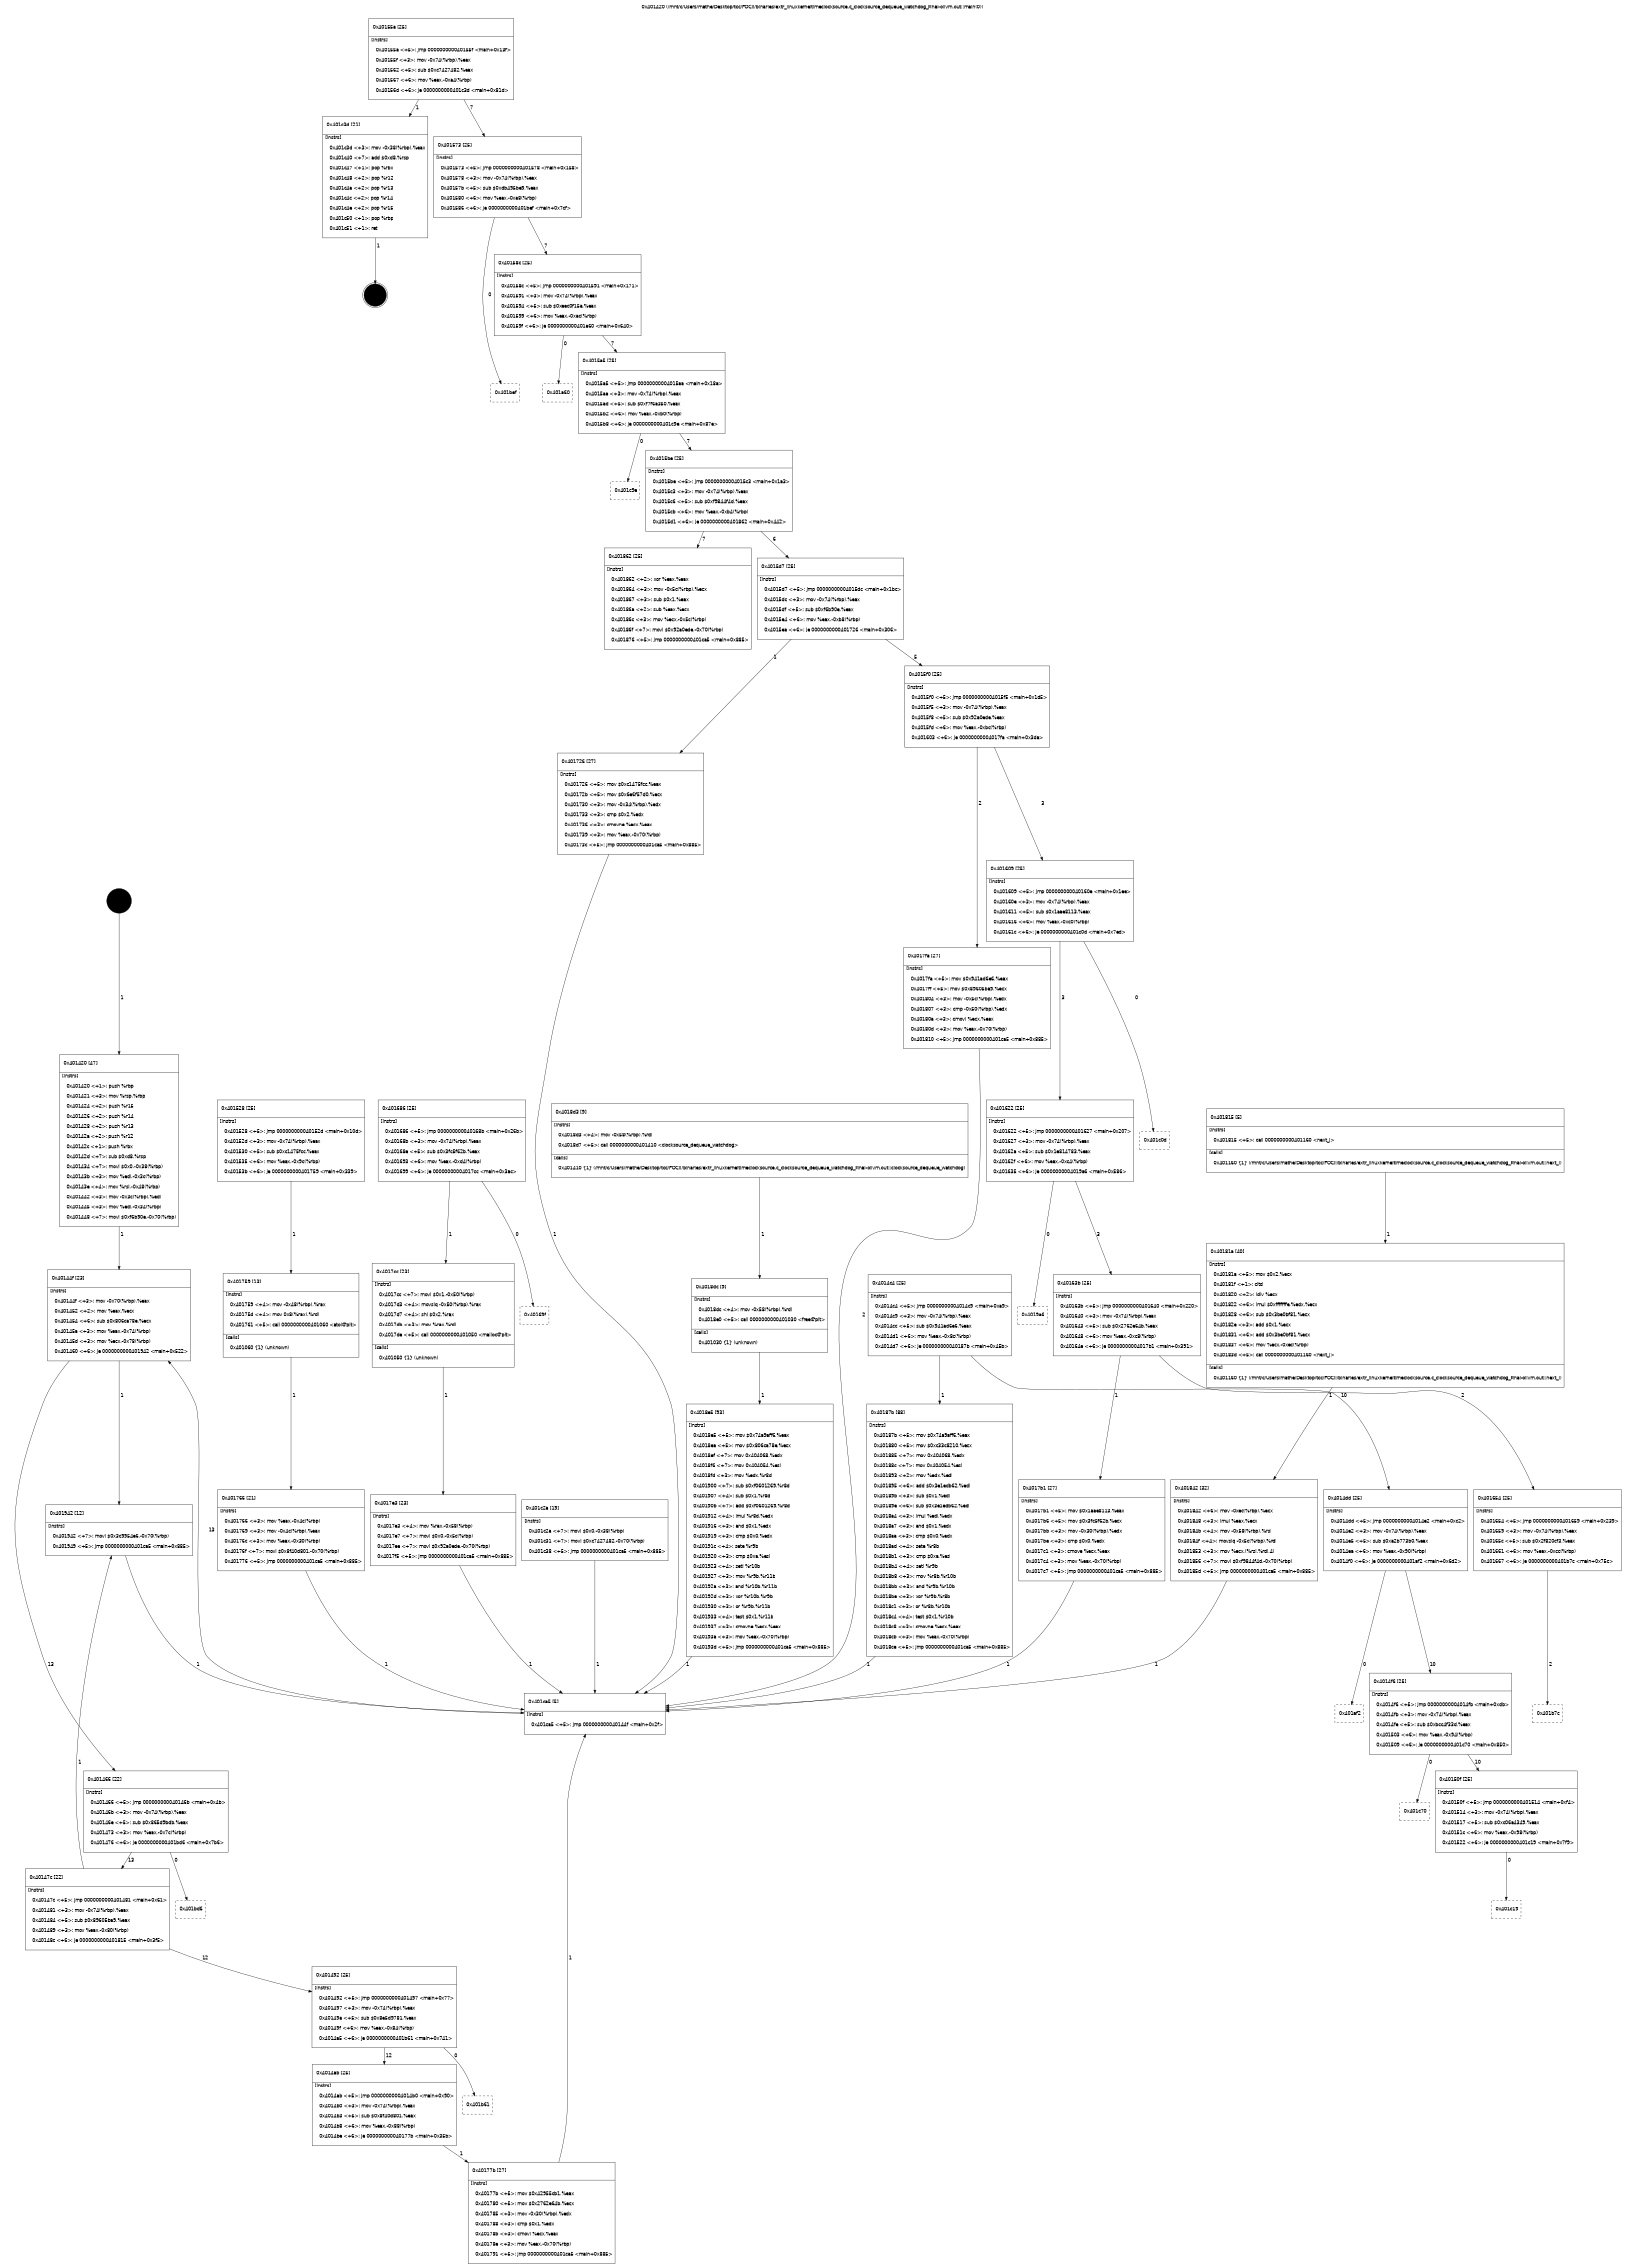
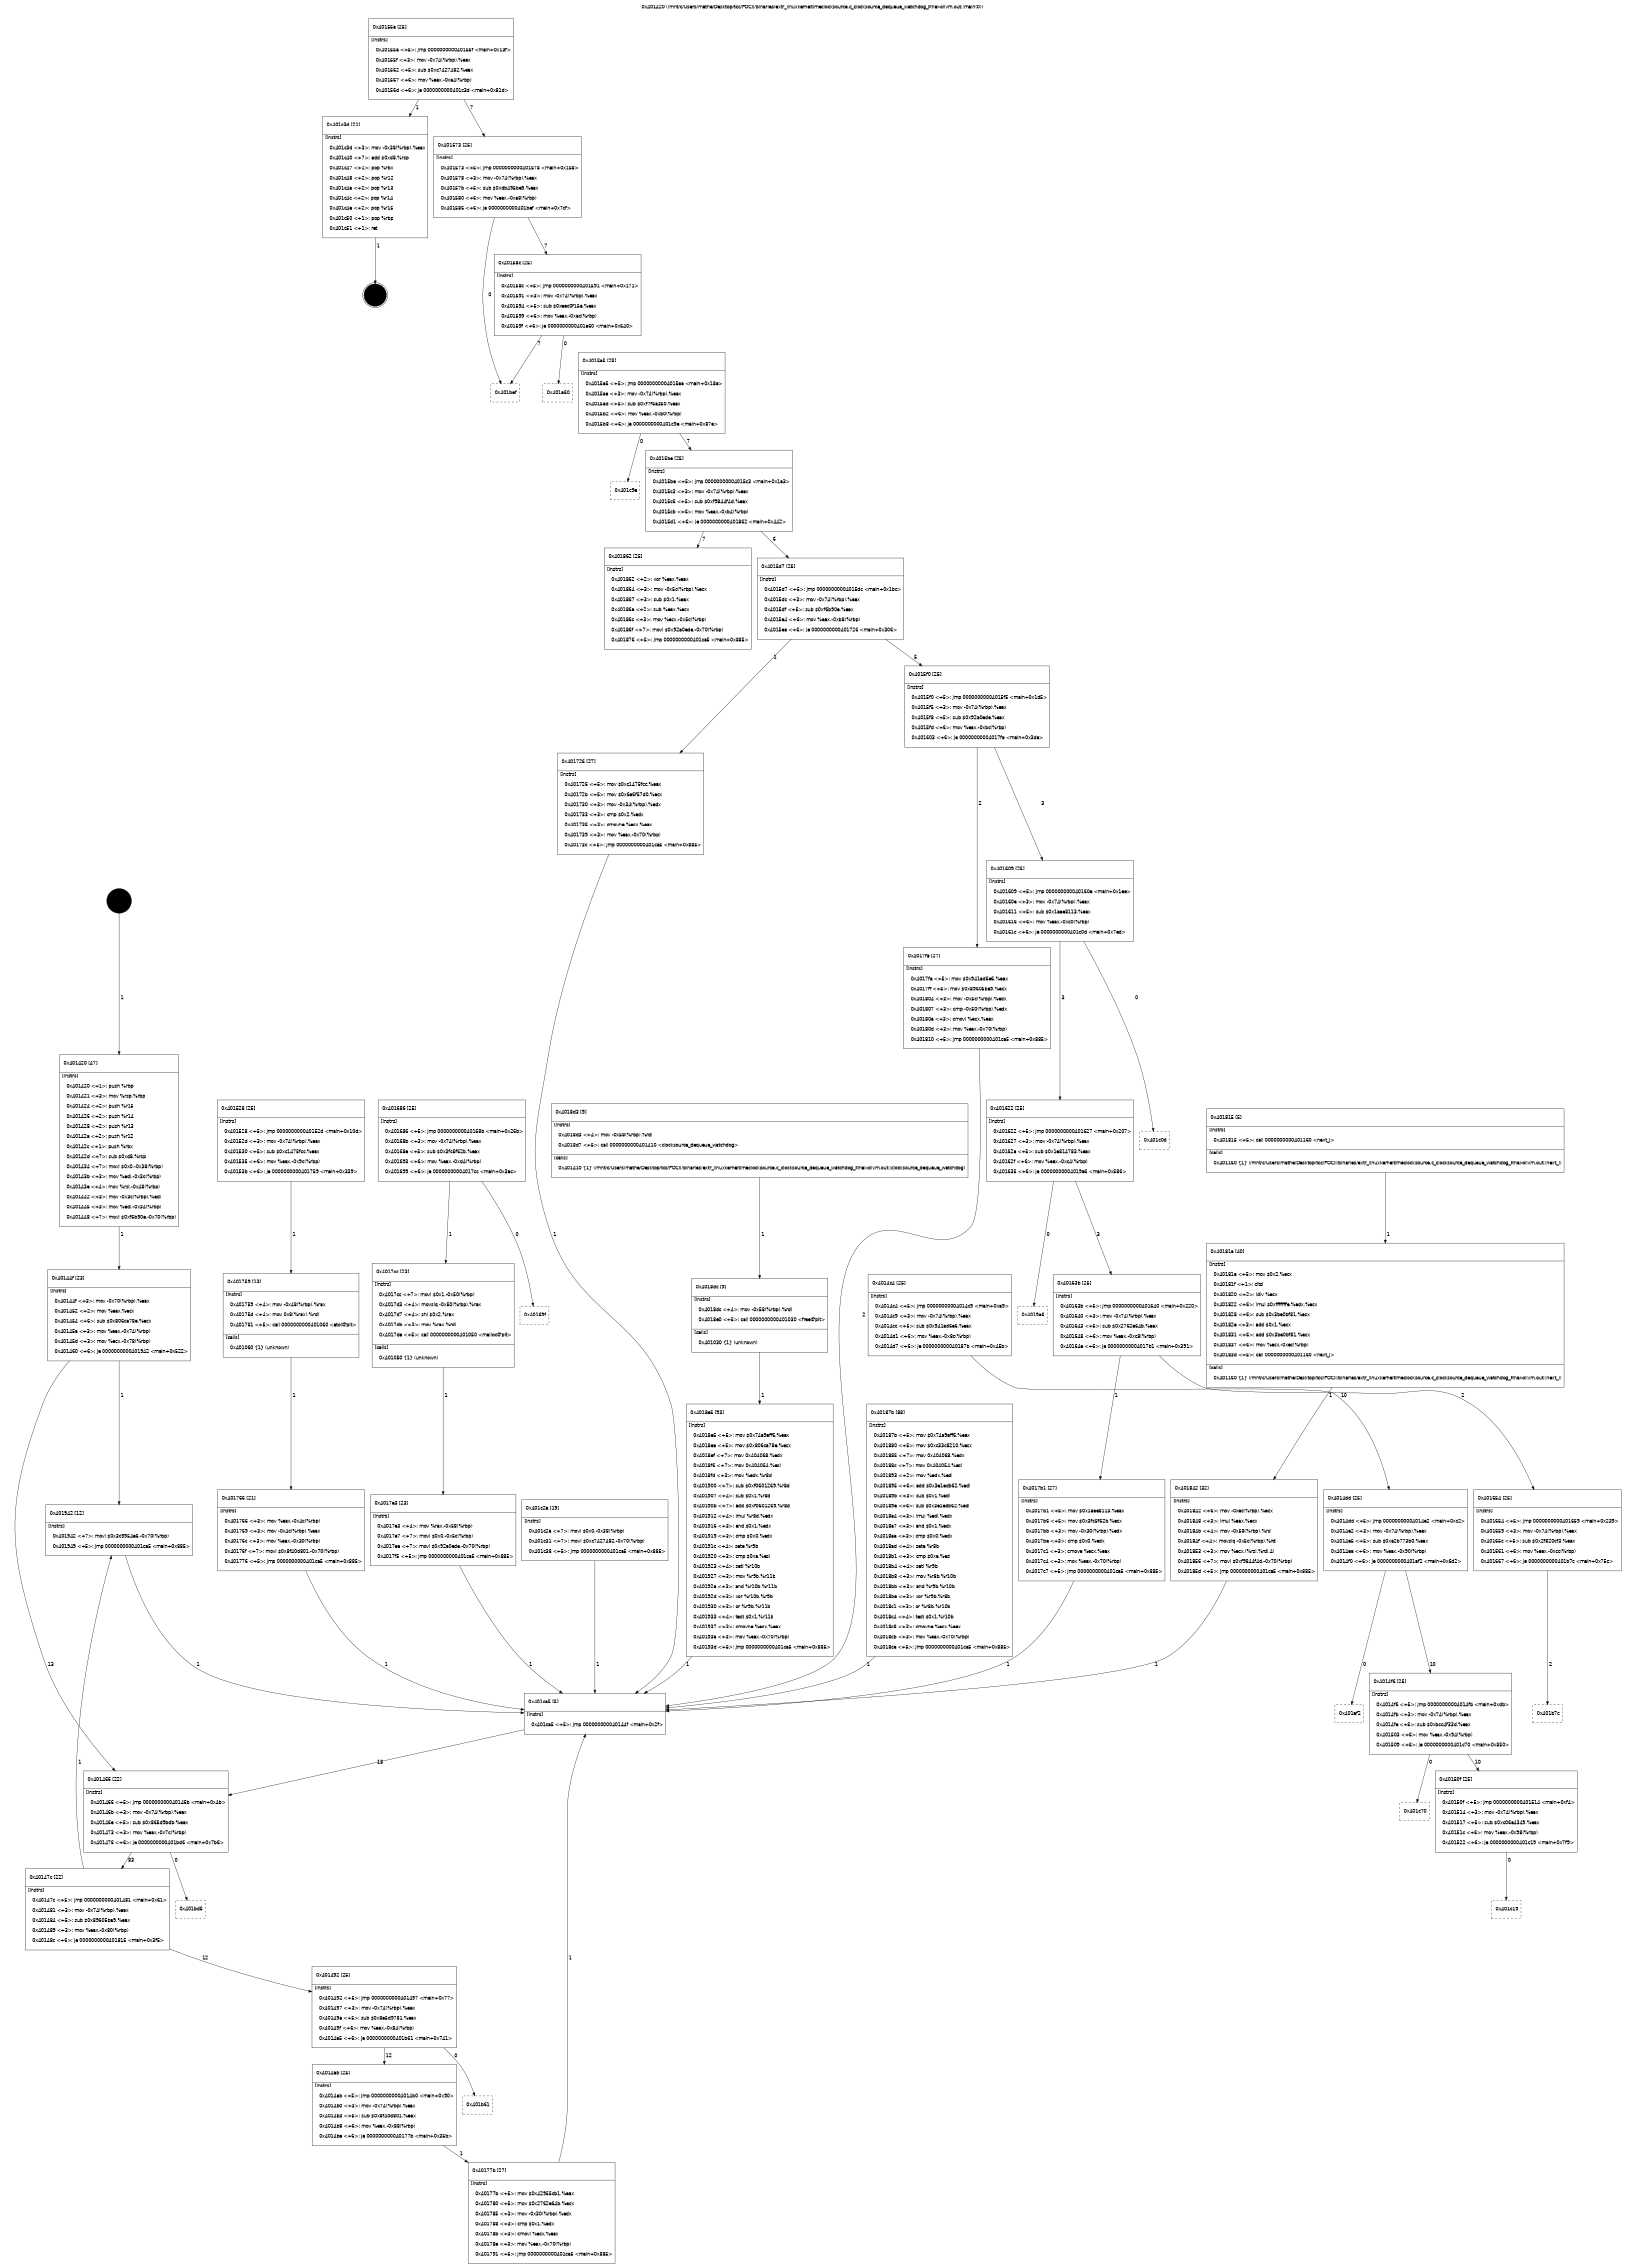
edge "0x40158c [25]" -> "0x4015a5 [25]": now "0x40158c [25]" -> "0x401bef"
edge "0x4014c4 [25]" -> "0x40187b [88]": removed, label "1"
edge "0x401ca5 [5]" -> "0x40144f [23]": now "0x401ca5 [5]" -> "0x401466 [22]"
edge "0x401466 [22]" -> "0x40147c [22]": label " 13" -> " 83"
